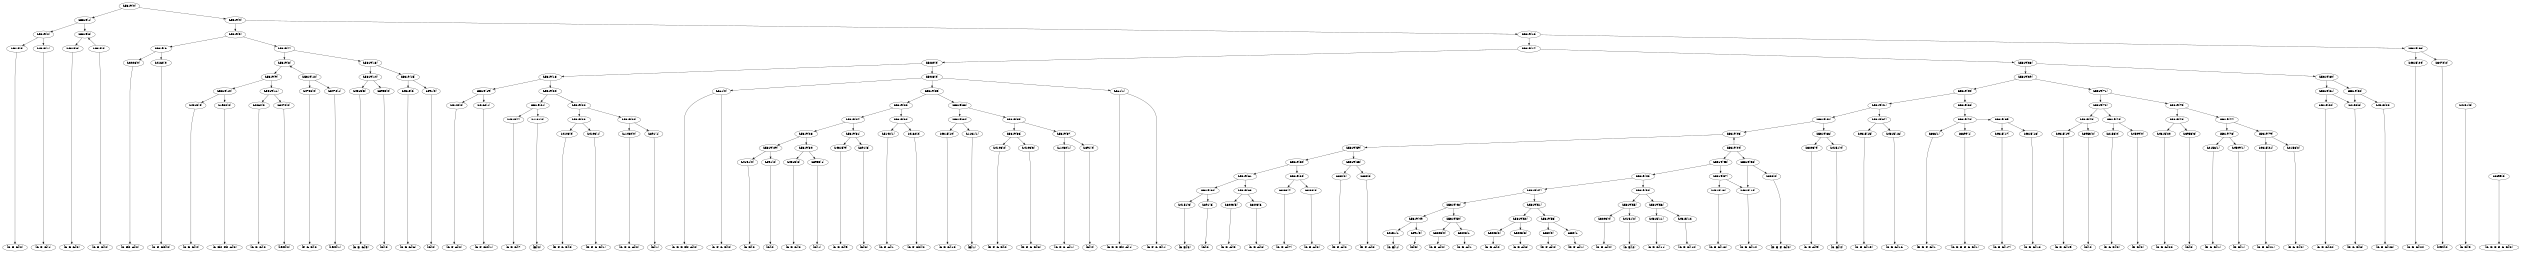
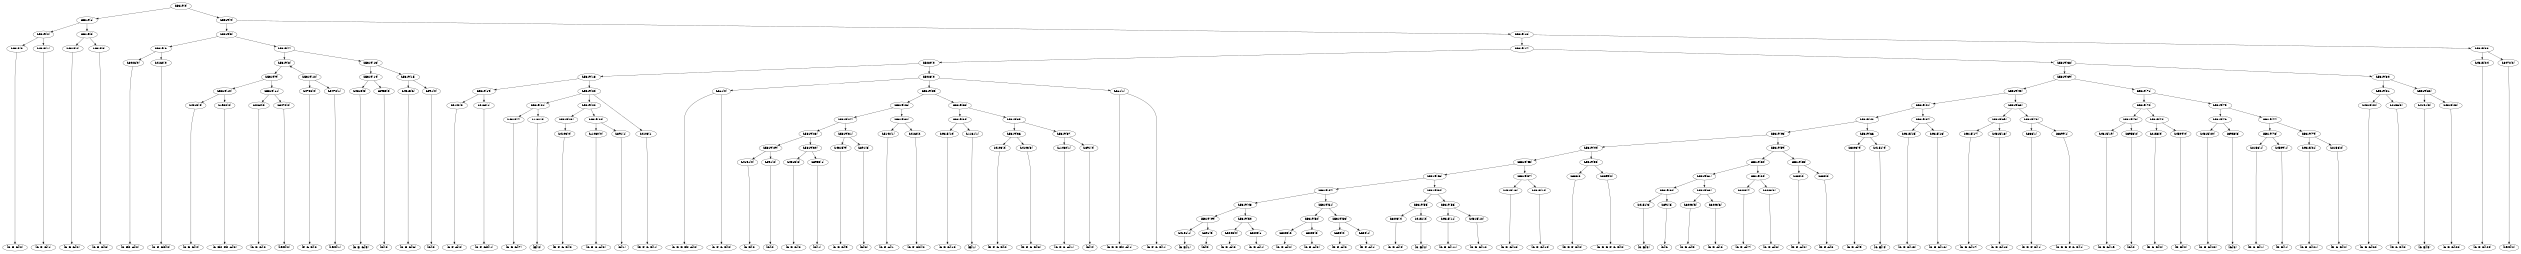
edge "L4315(2)" -> "L5319(3)": reversed
edge "L5319(82)" -> "L2156(3)": now "L5319(82)" -> "L4151(5)"
node "L5319(24)": label "L5319(24)" -> "L4319(24)"
edge "L5319(70)" -> "L5319(69)": now "L5319(68)" -> "L5319(69)"
edge "L5319(23)" -> "L4103(1)": now "L5319(20)" -> "L4103(1)"
edge "L5319(44)" -> "L5319(43)": reversed
edge "L5319(58)" -> "L4315(14)": now "L5319(58)" -> "L3699(0)"
